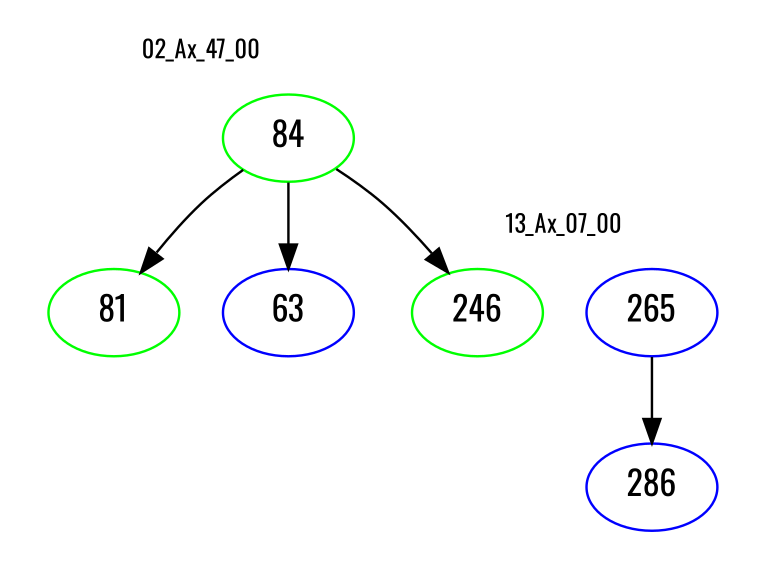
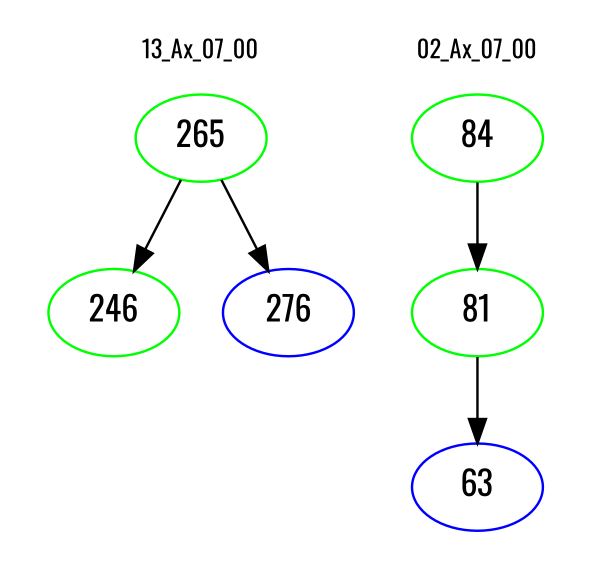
cluster "02_Ax_47_00": label "02_Ax_47_00" -> "02_Ax_07_00"
edge "84" -> "63": now "81" -> "63"
edge "84" -> "246": now "265" -> "246"
node "265": color blue -> green
node "286": label "286" -> "276"
